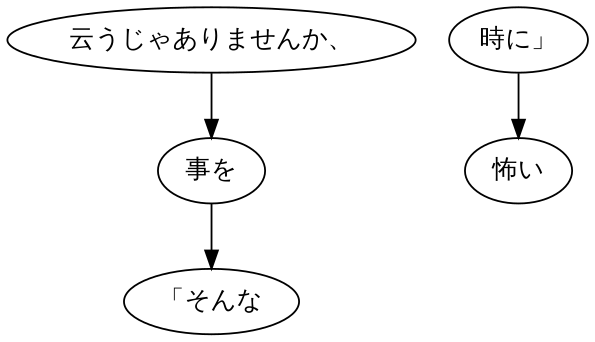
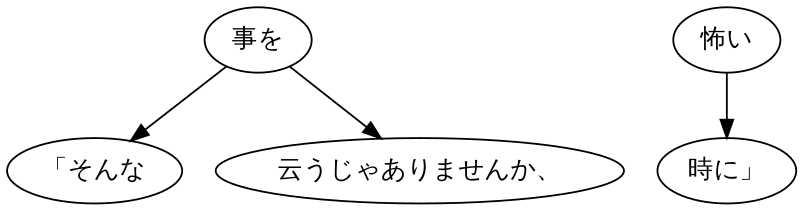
edge "云うじゃありませんか、" -> "事を": reversed
edge "時に」" -> "怖い": reversed
